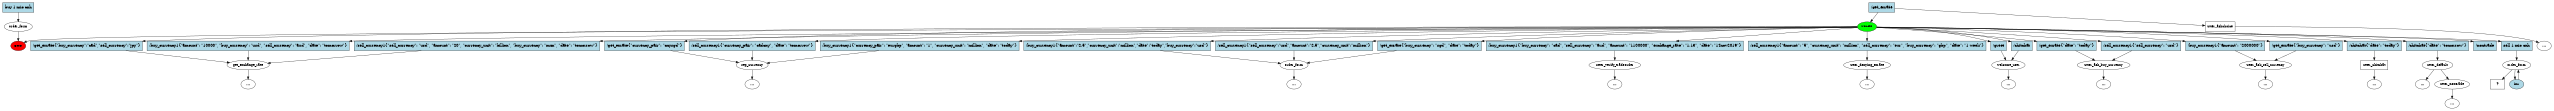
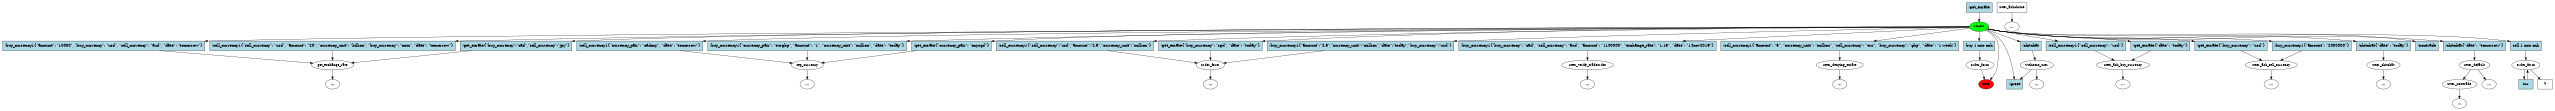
edge "/get_exrate" -> "utter_askchoice": removed
edge "START" -> "buy 1 mio cnh": added
edge "/greet" -> "welcome_user": reversed
node "utter_chitchat": shape box -> ellipse
node "inr": shape ellipse -> box
